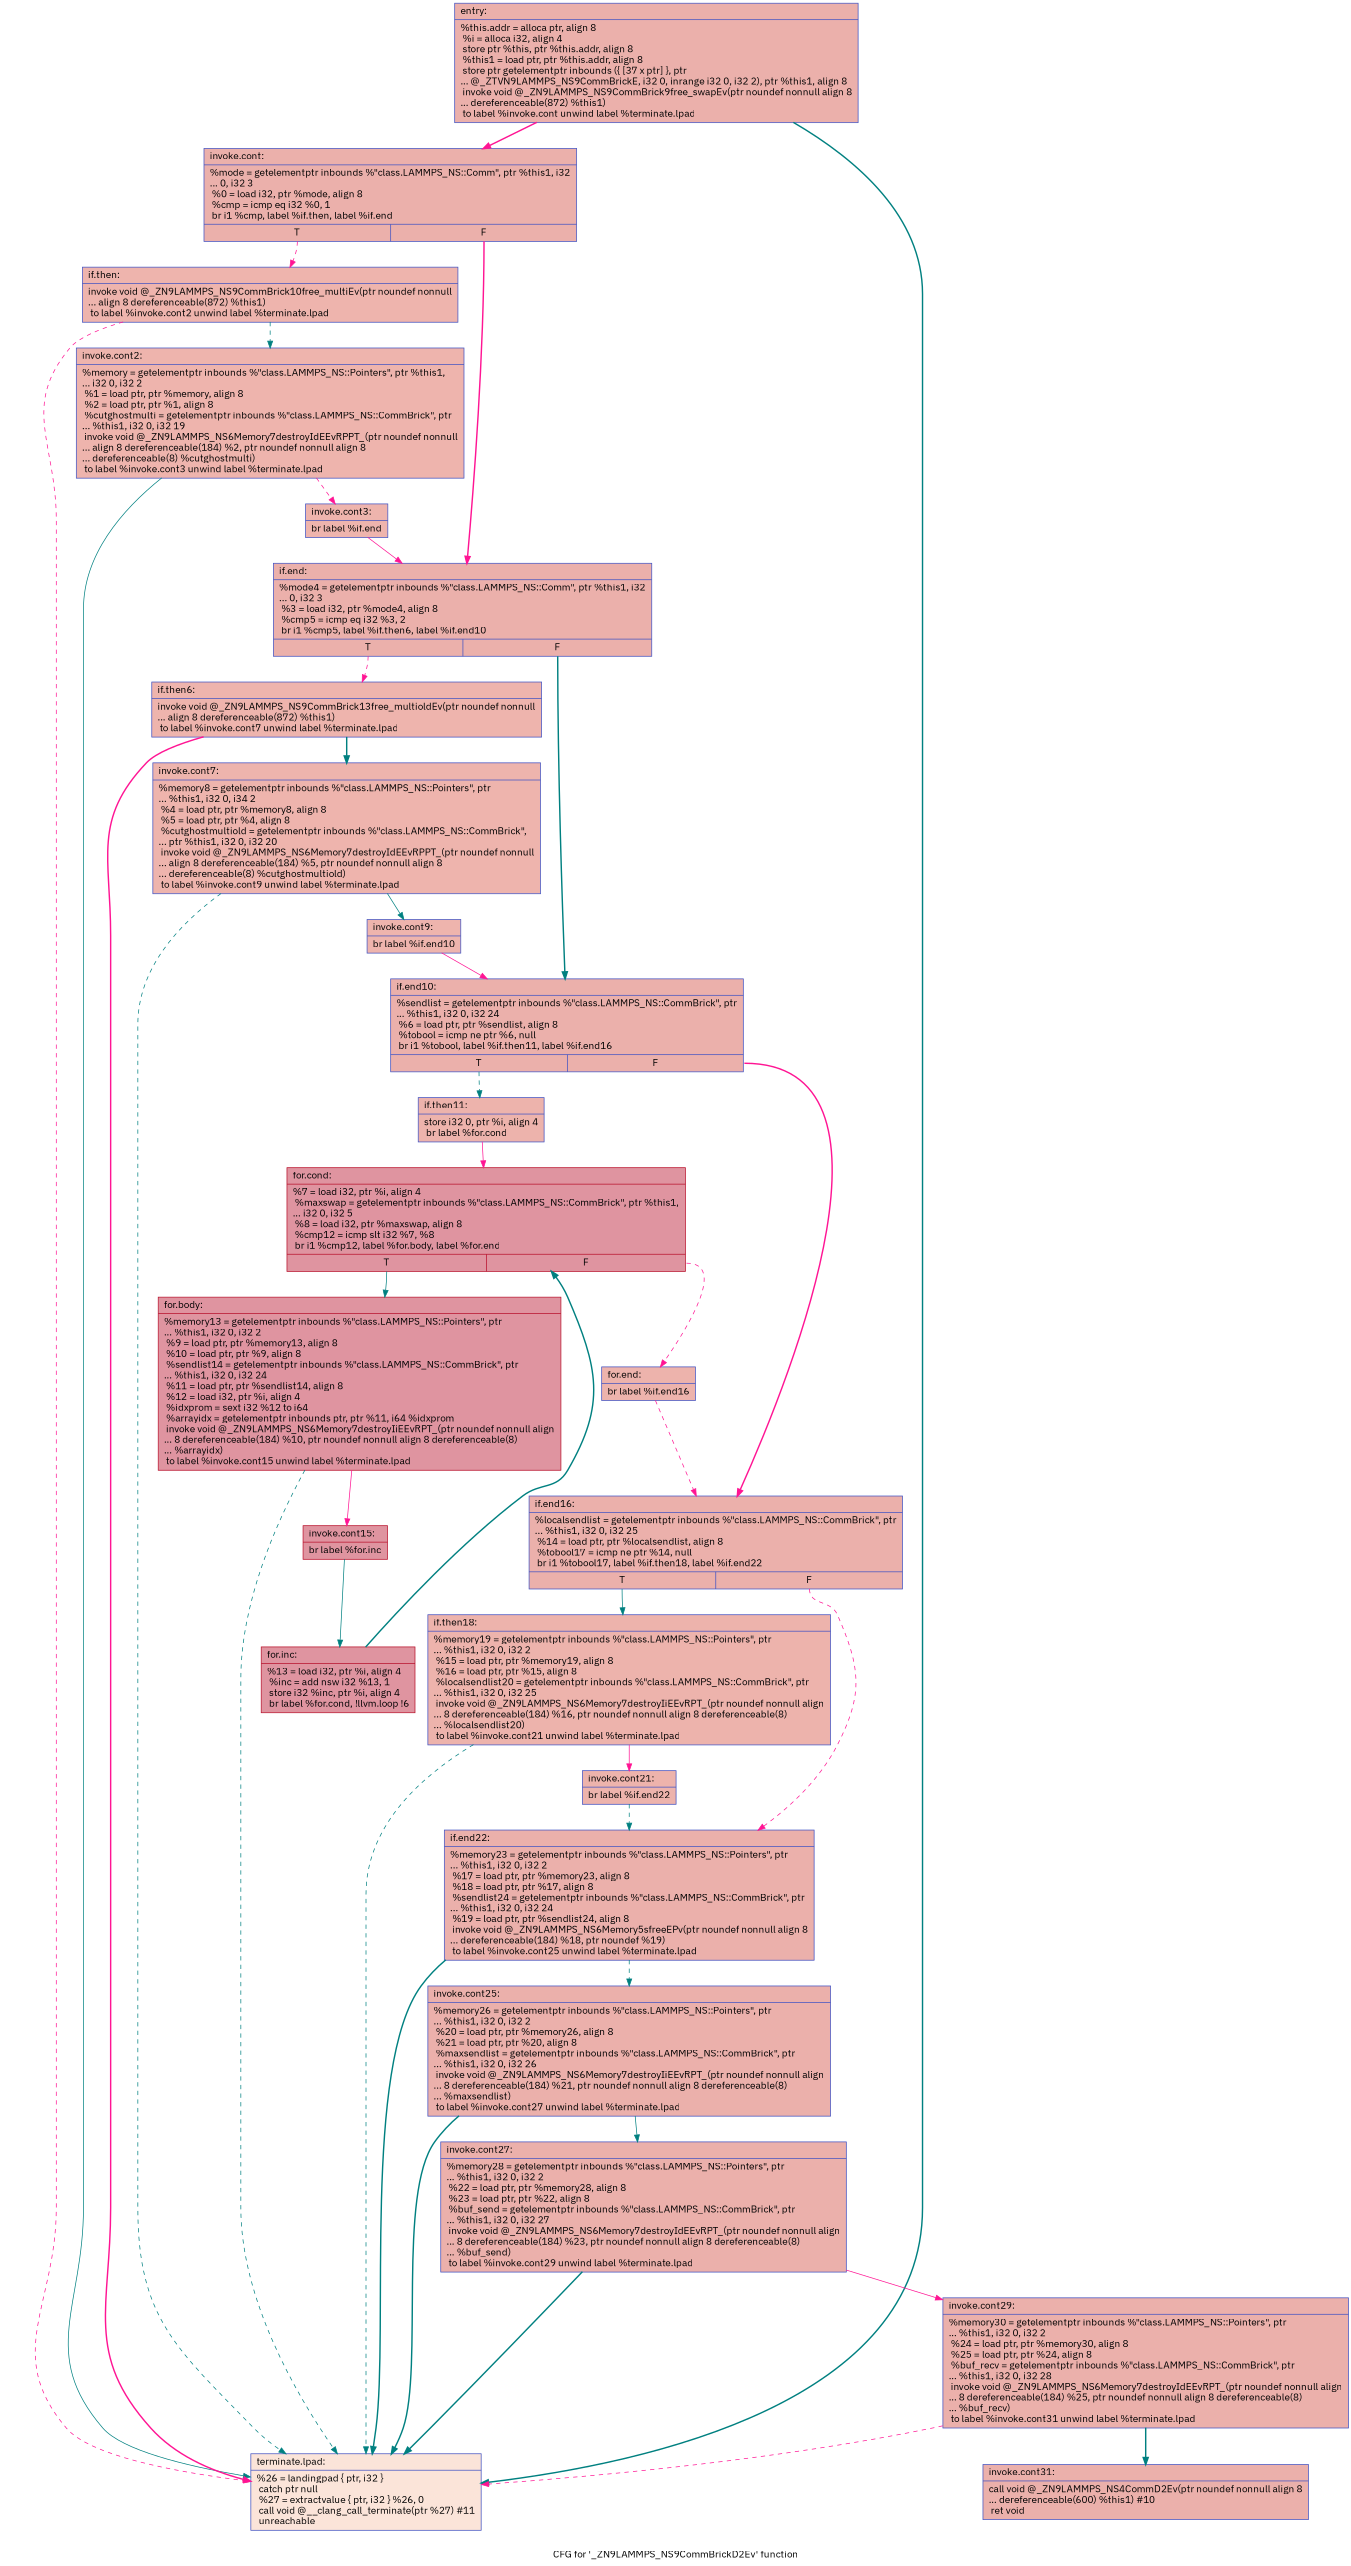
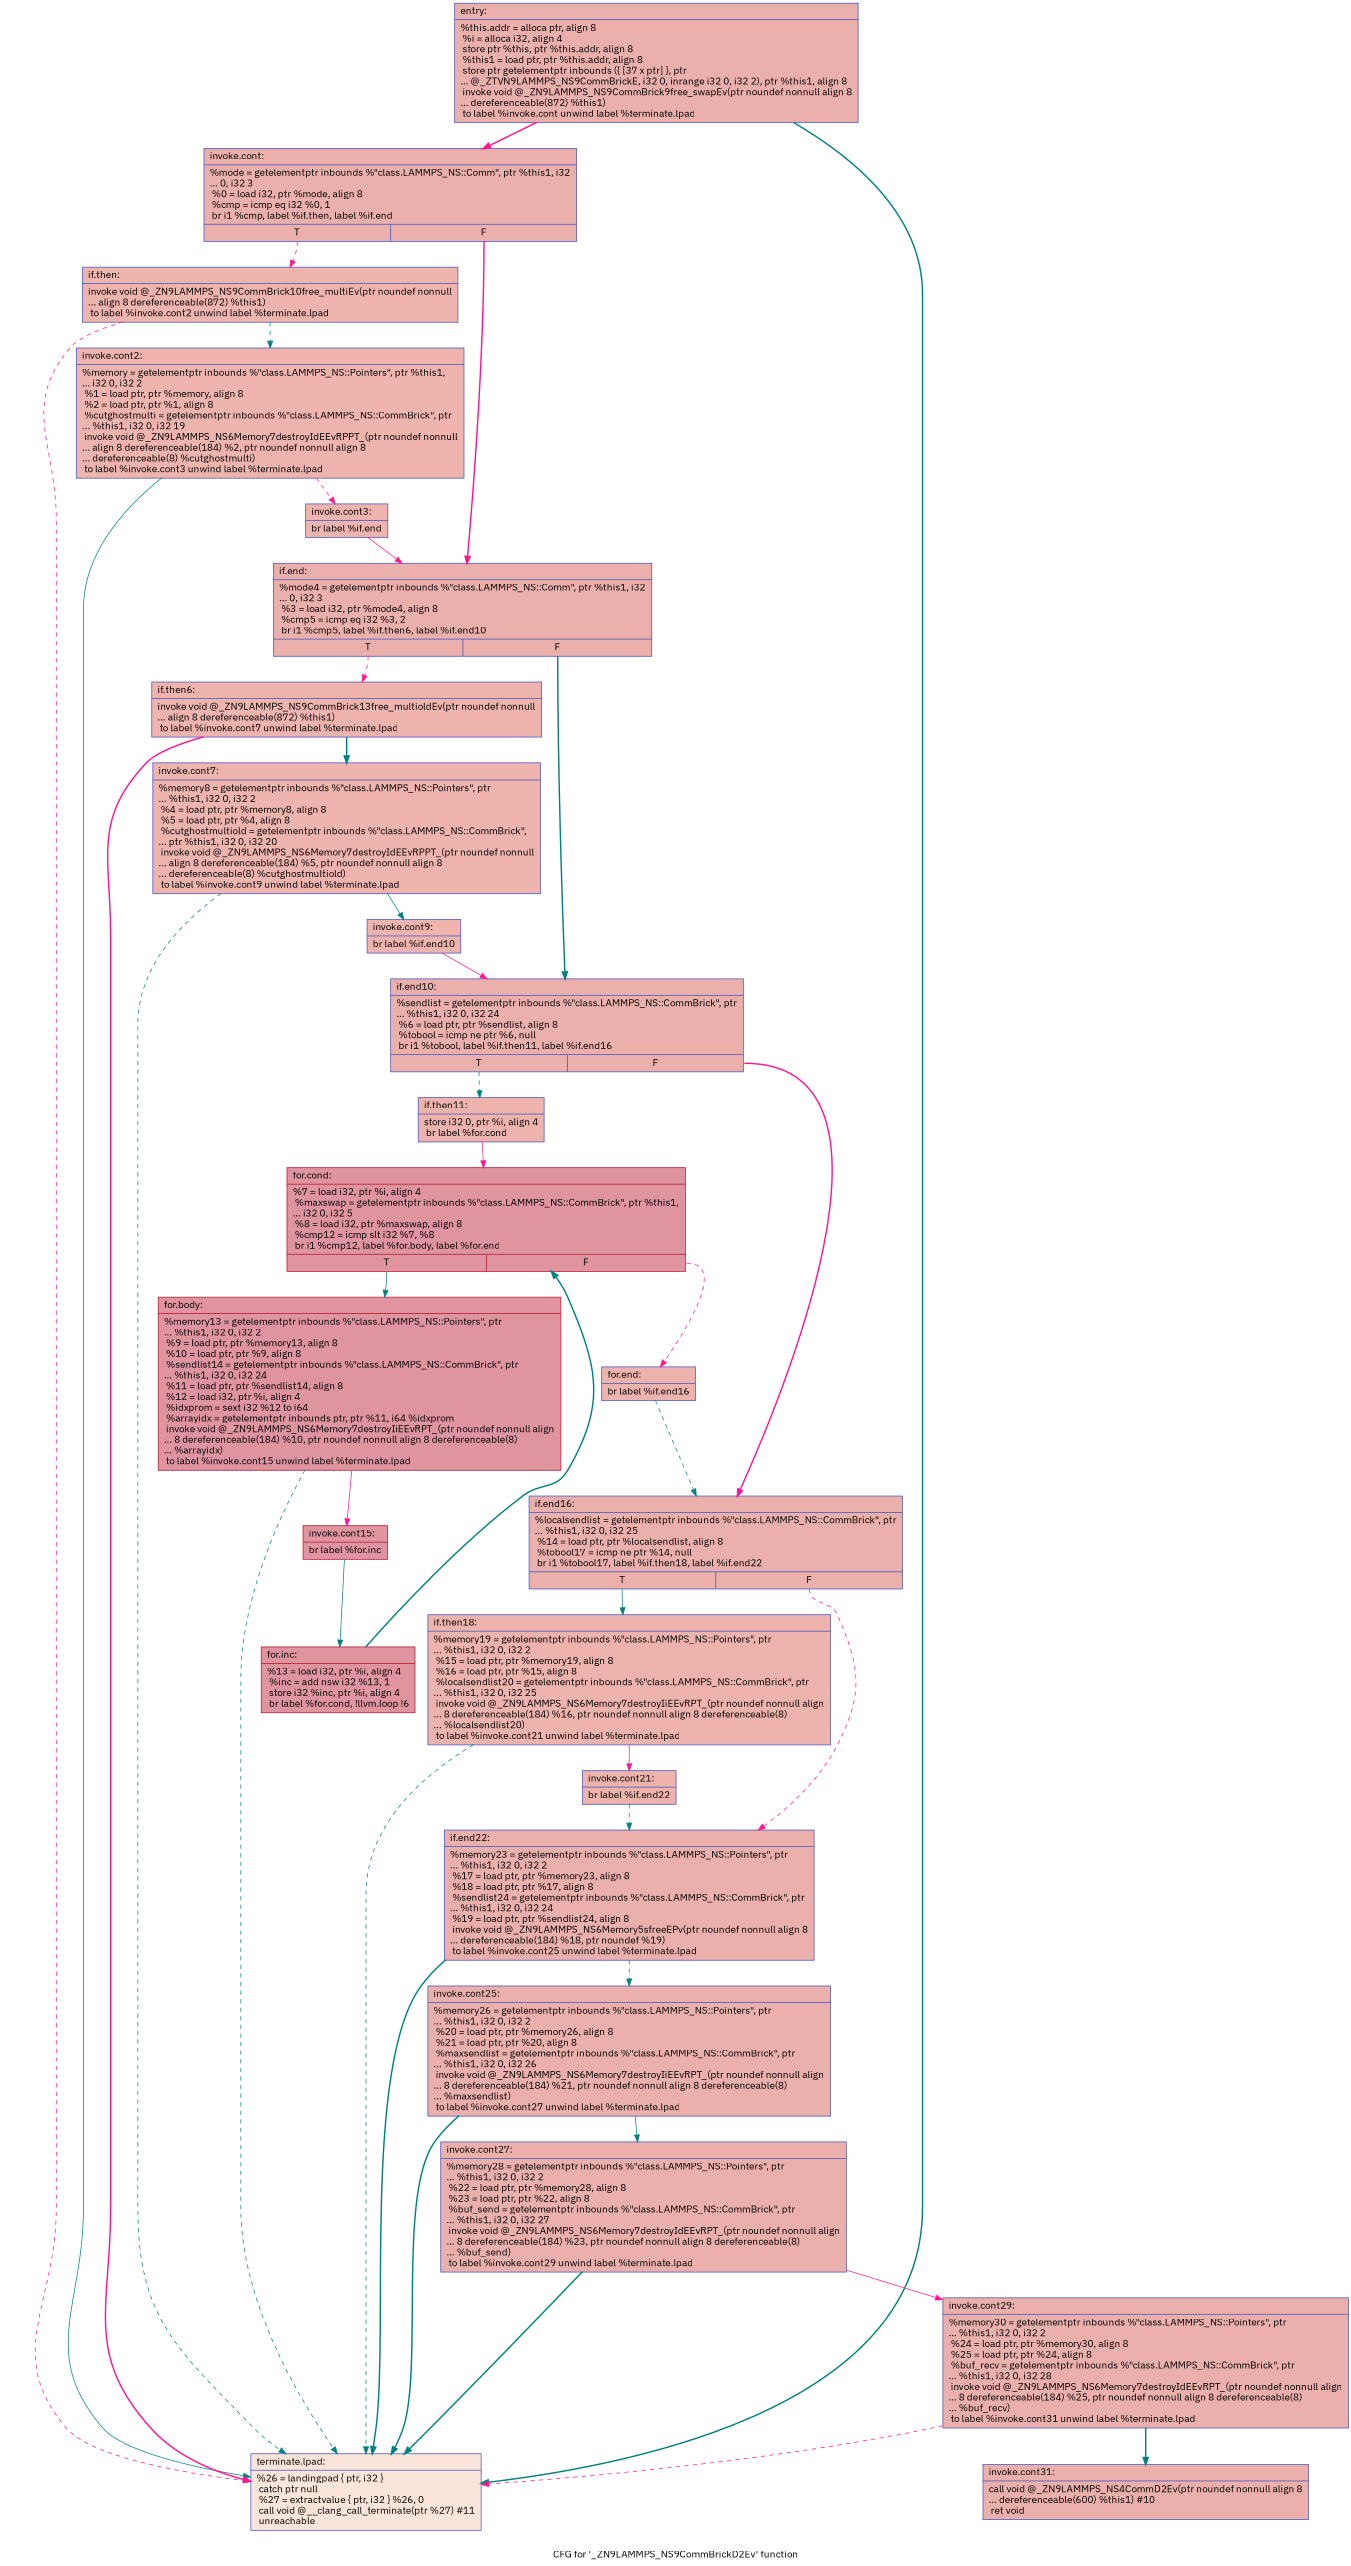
node "invoke.cont7:": text "... %this1, i32 0, i34 2" -> "... %this1, i32 0, i32 2"
edge "for.end:" -> "if.end16:": color deeppink -> teal
